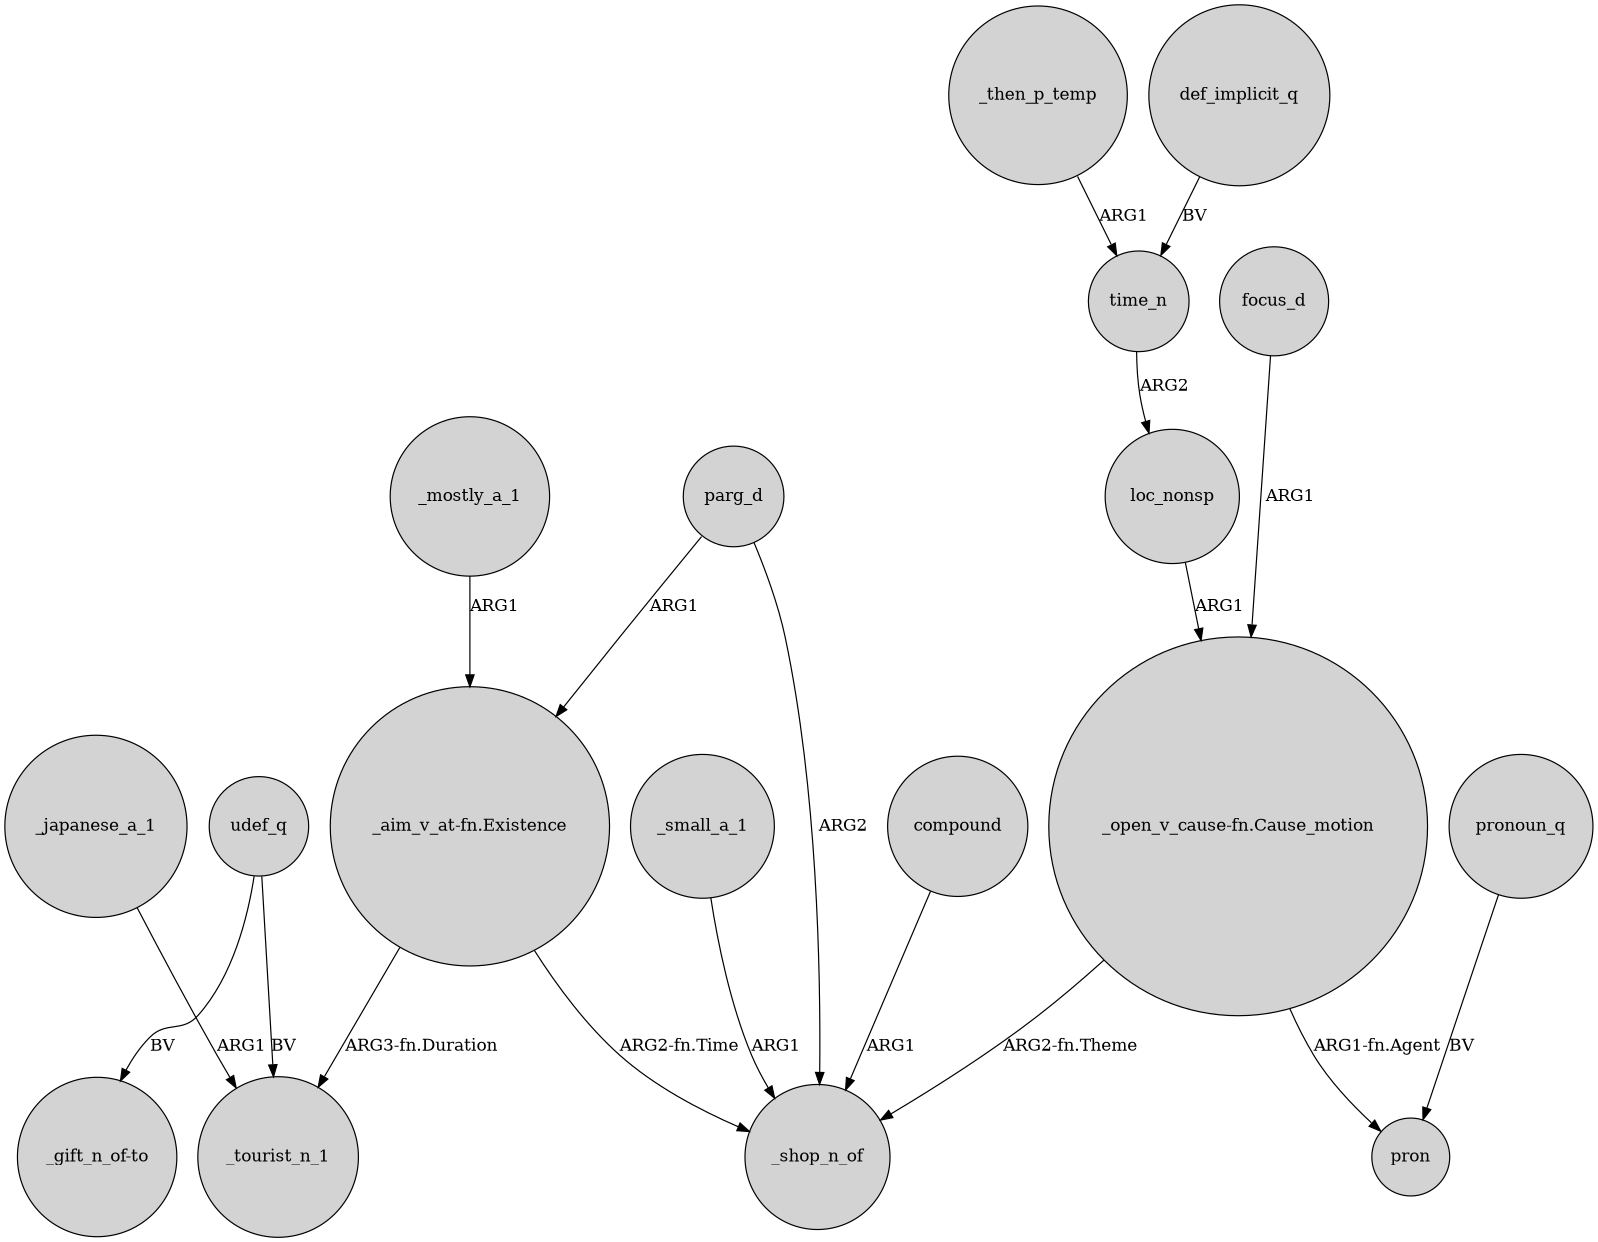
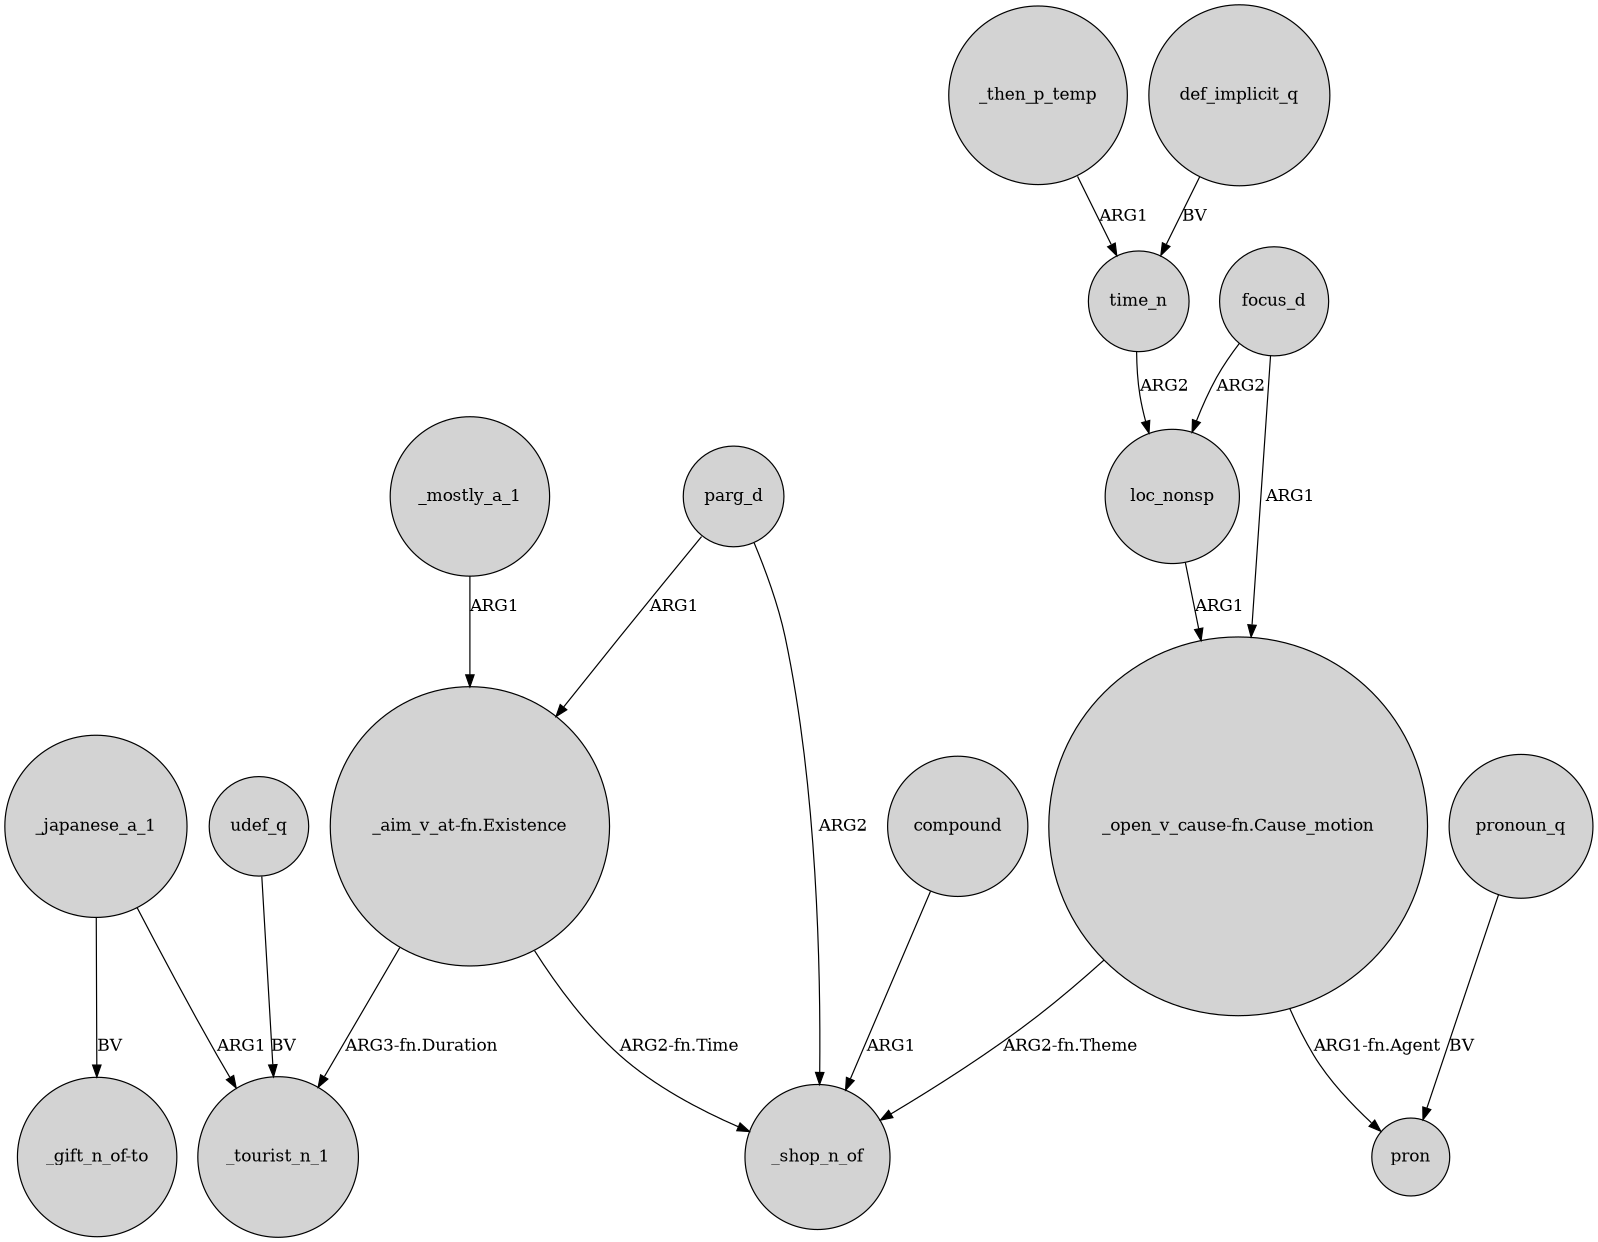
edge "focus_d" -> "loc_nonsp": added, label "ARG2"
node "_small_a_1": removed
edge "udef_q" -> "_gift_n_of-to": now "_japanese_a_1" -> "_gift_n_of-to"
